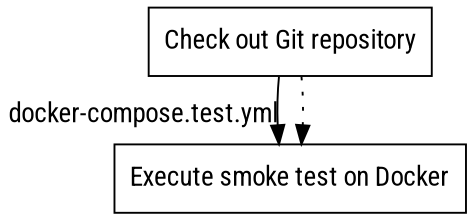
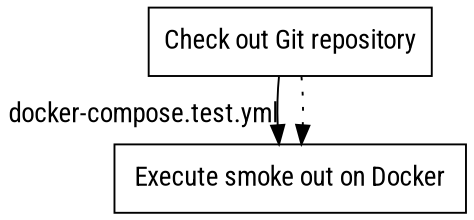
node "Execute smoke test on Docker": label "Execute smoke test on Docker" -> "Execute smoke out on Docker"
